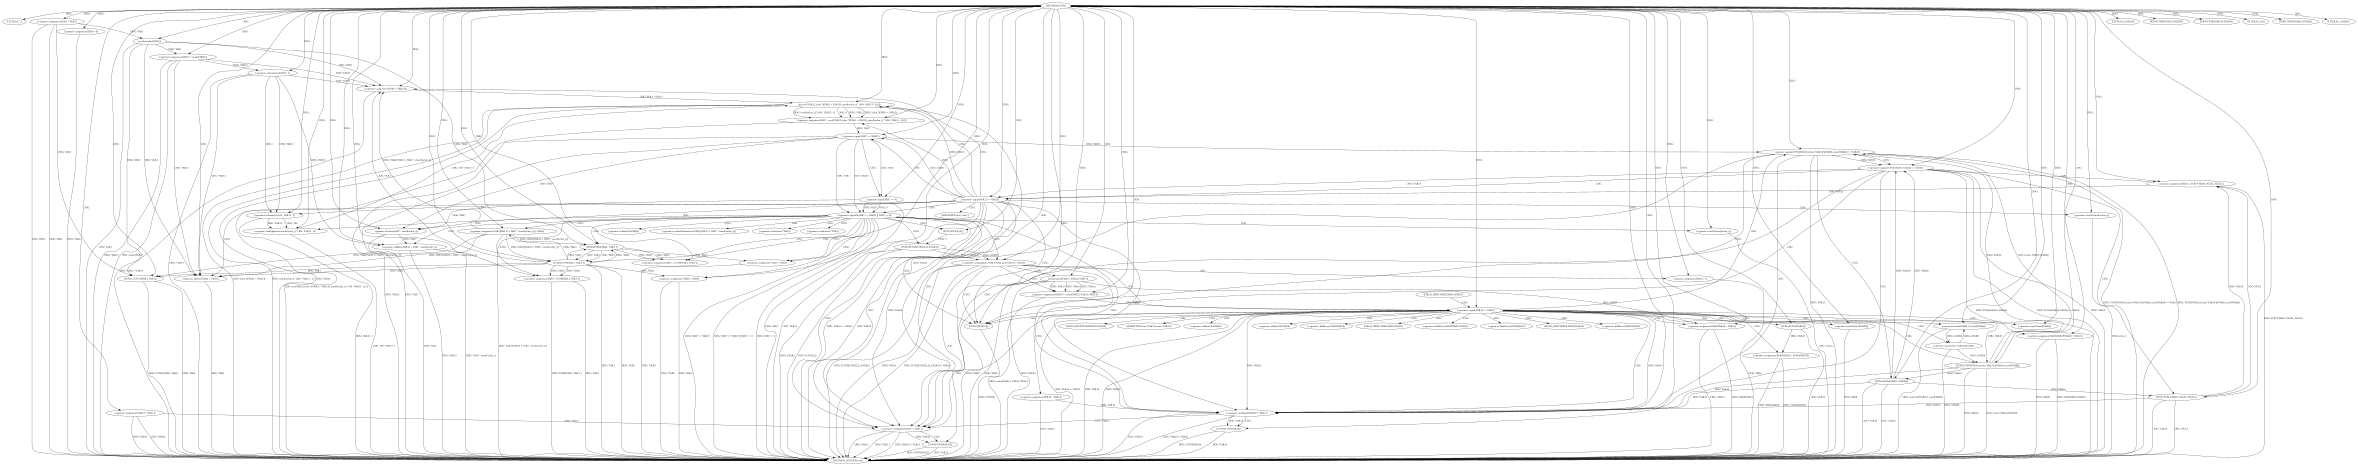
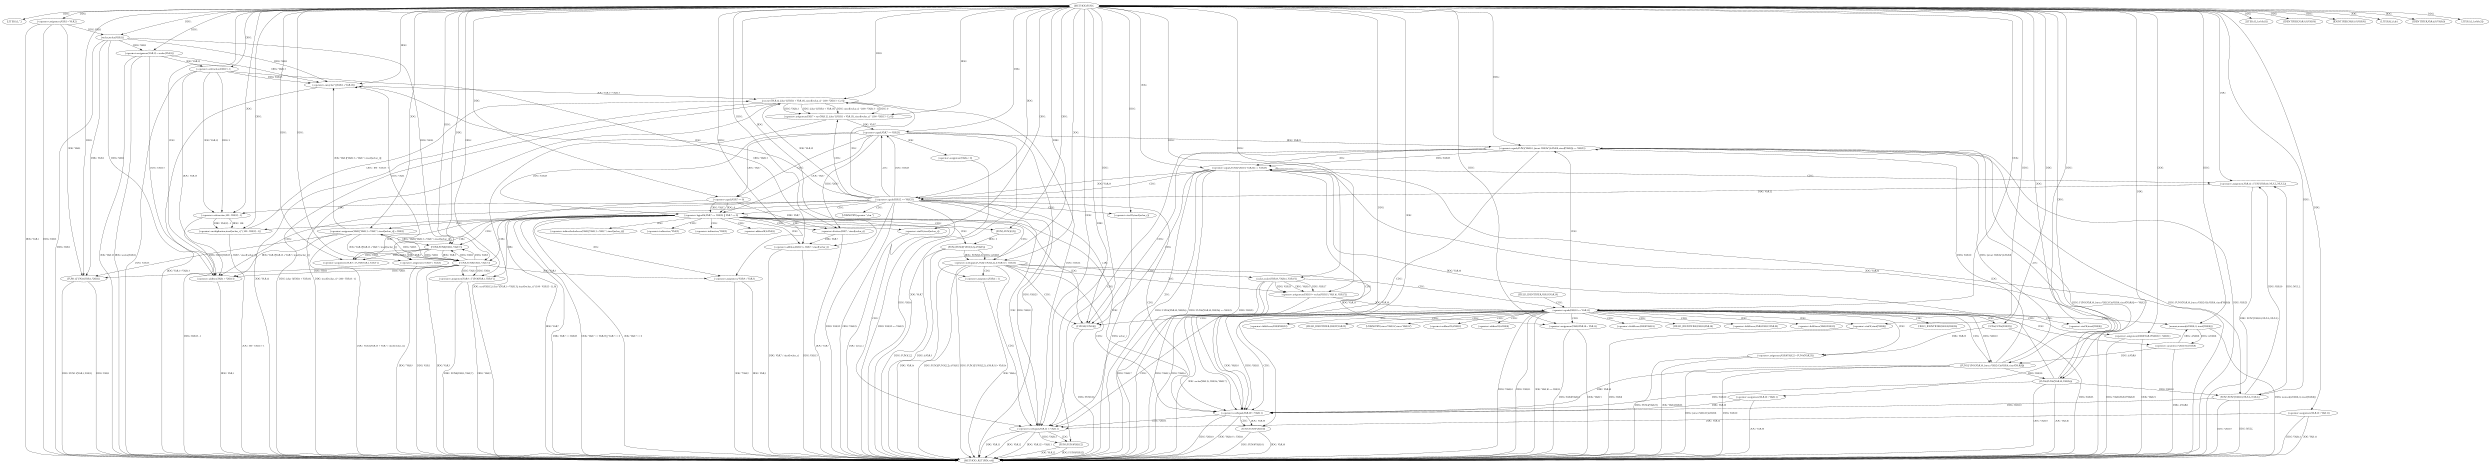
edge "(METHOD,FUN1)" -> "(<operator>.assignment,VAR6 = 0)": now "(<operator>.equals,VAR7 == VAR25)" -> "(<operator>.assignment,VAR6 = 0)"
node "(UNKNOWN,char *,char *)": label "(UNKNOWN,char *,char *)" -> "(UNKNOWN,operator *,char *)"
